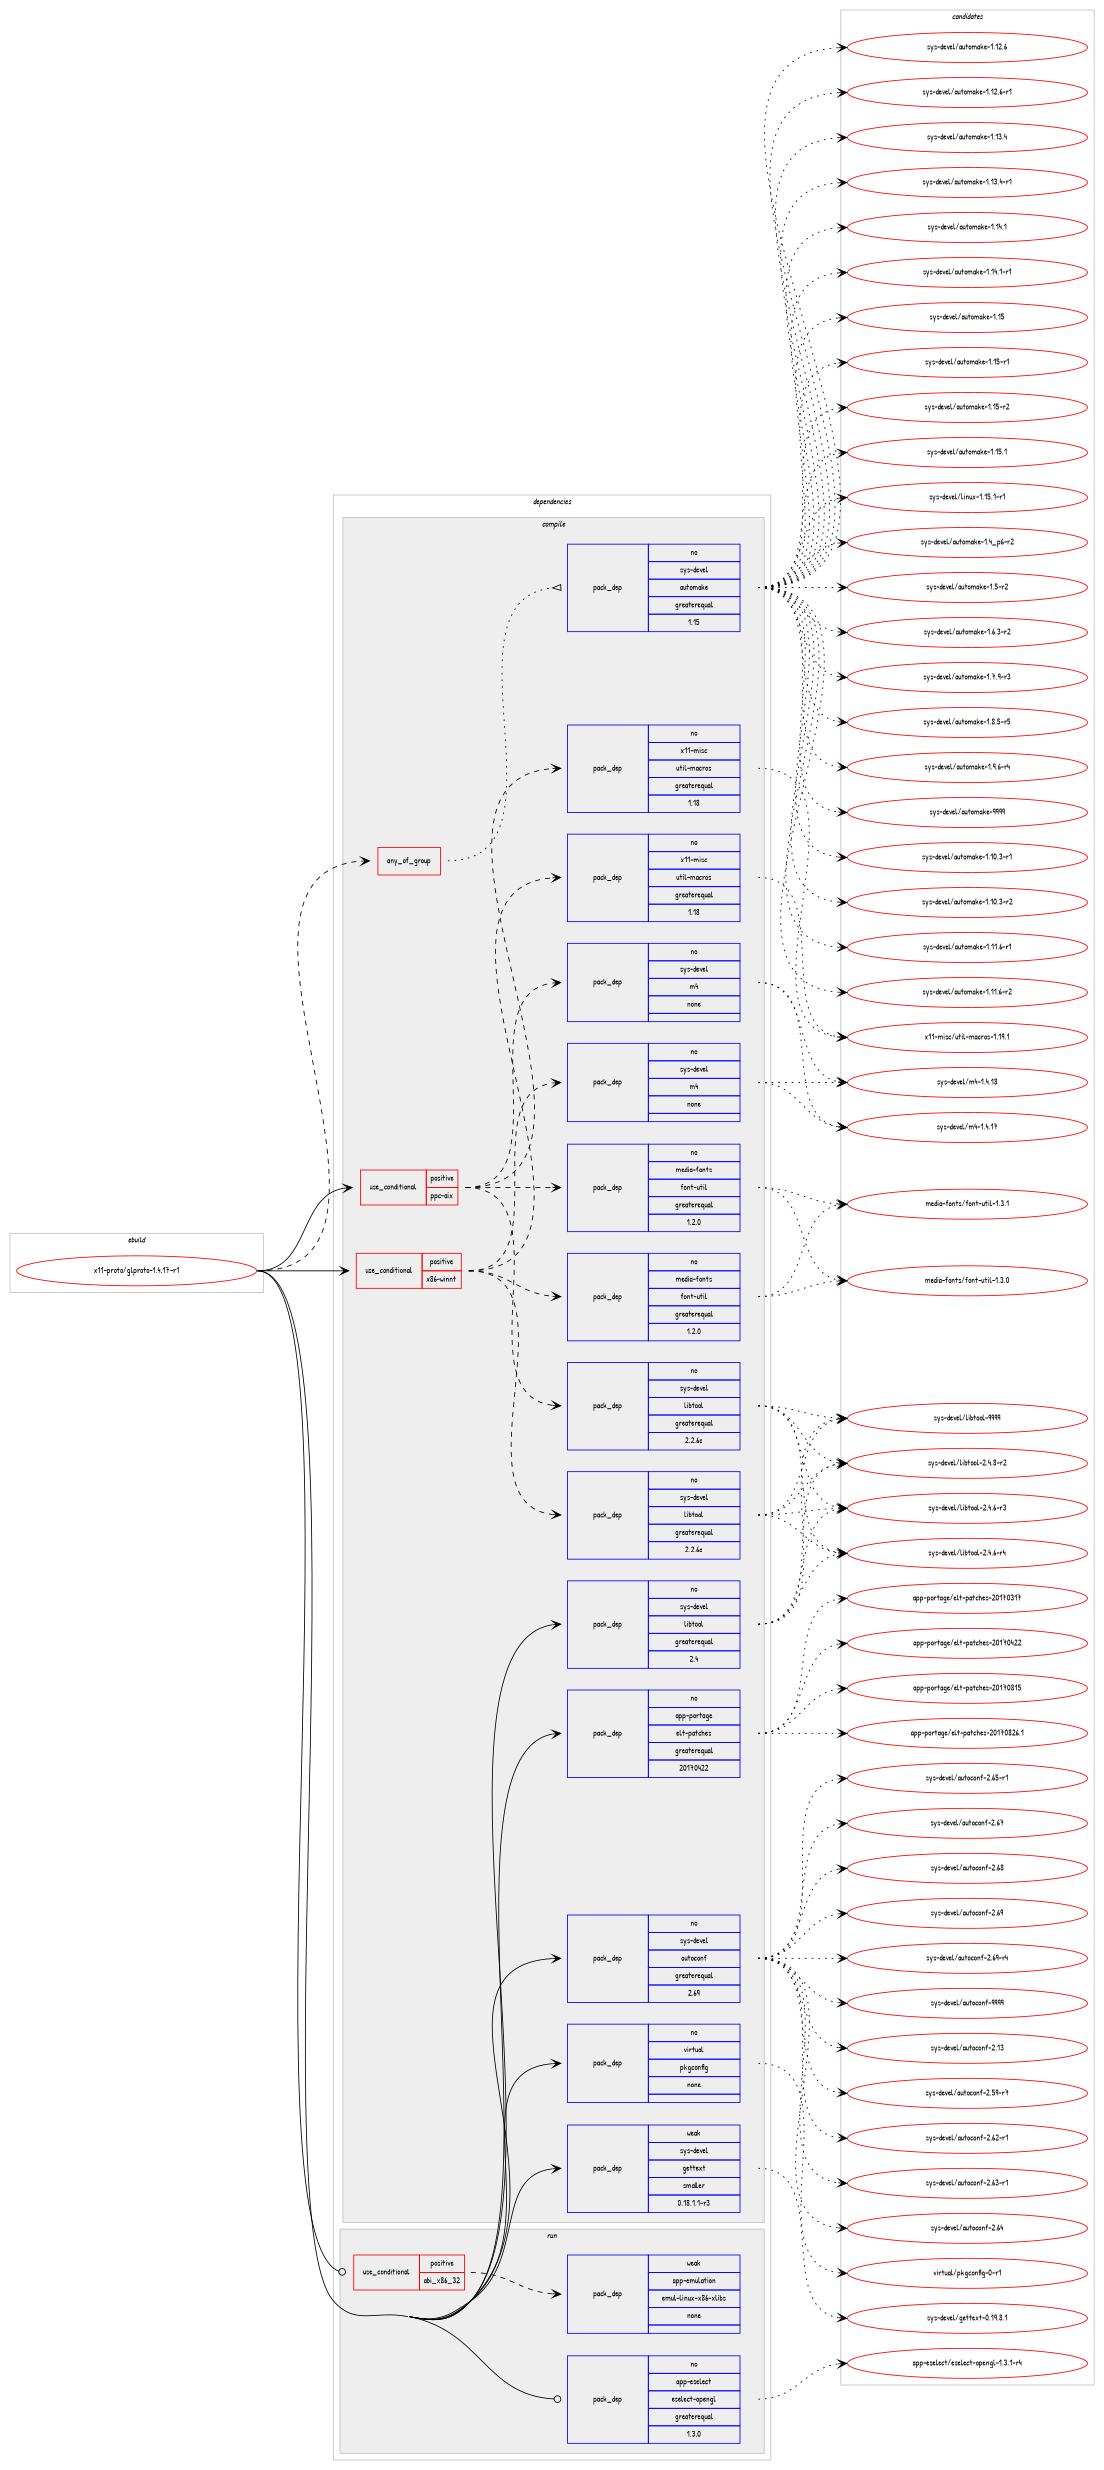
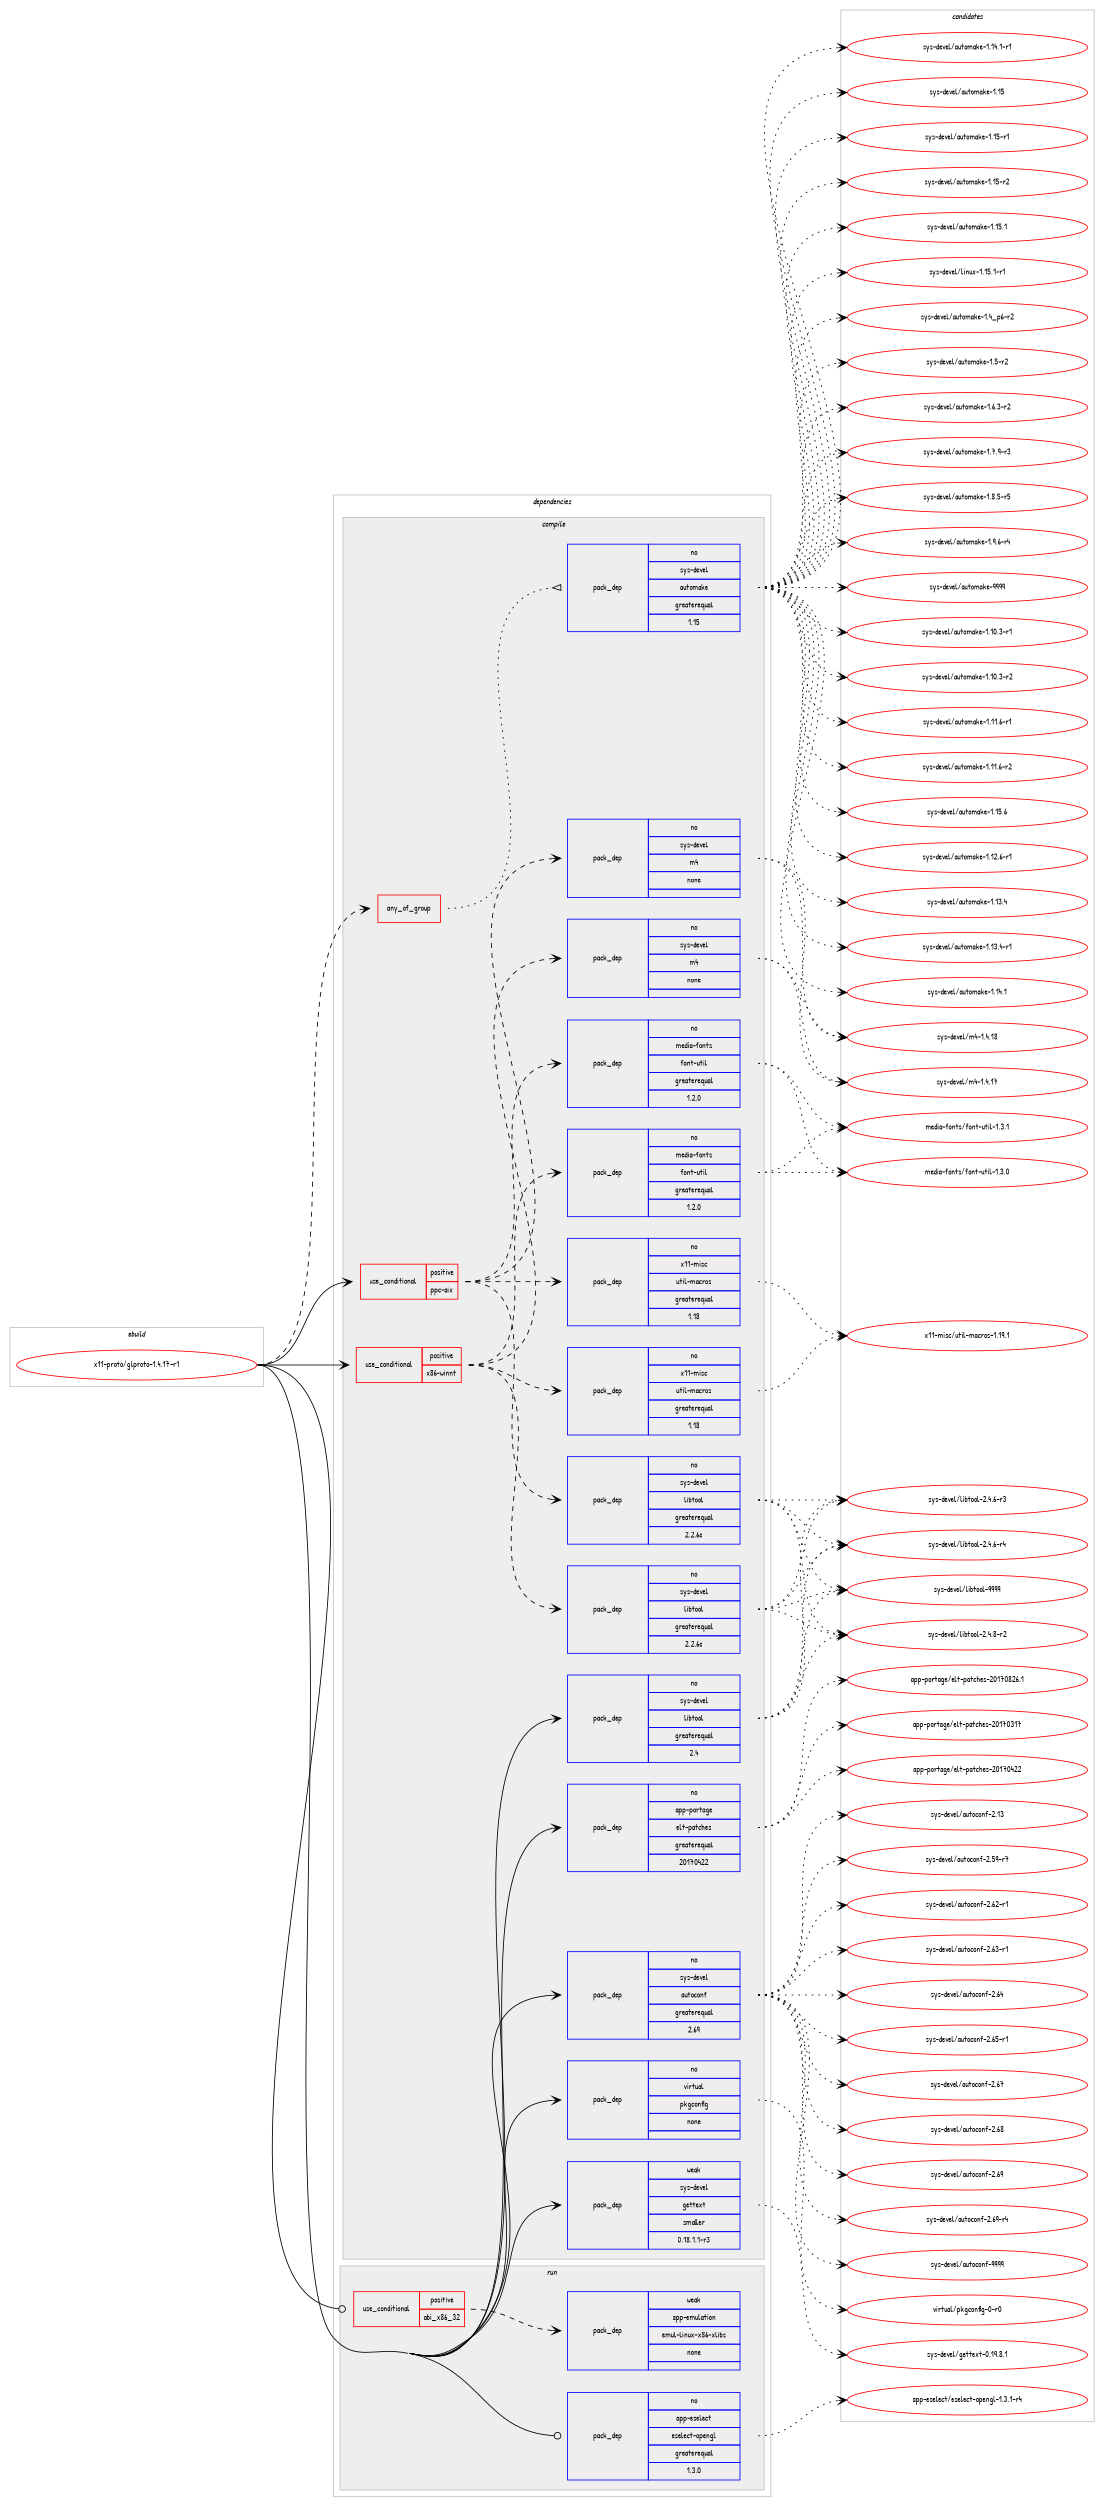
node "sys-devel/automake-1.12.6": label "sys-devel/automake-1.12.6" -> "sys-devel/automake-1.15.6"
node "app-portage/elt-patches-20170815": removed
node "virtual/pkgconfig-0-r1": label "virtual/pkgconfig-0-r1" -> "virtual/pkgconfig-0-r0"
